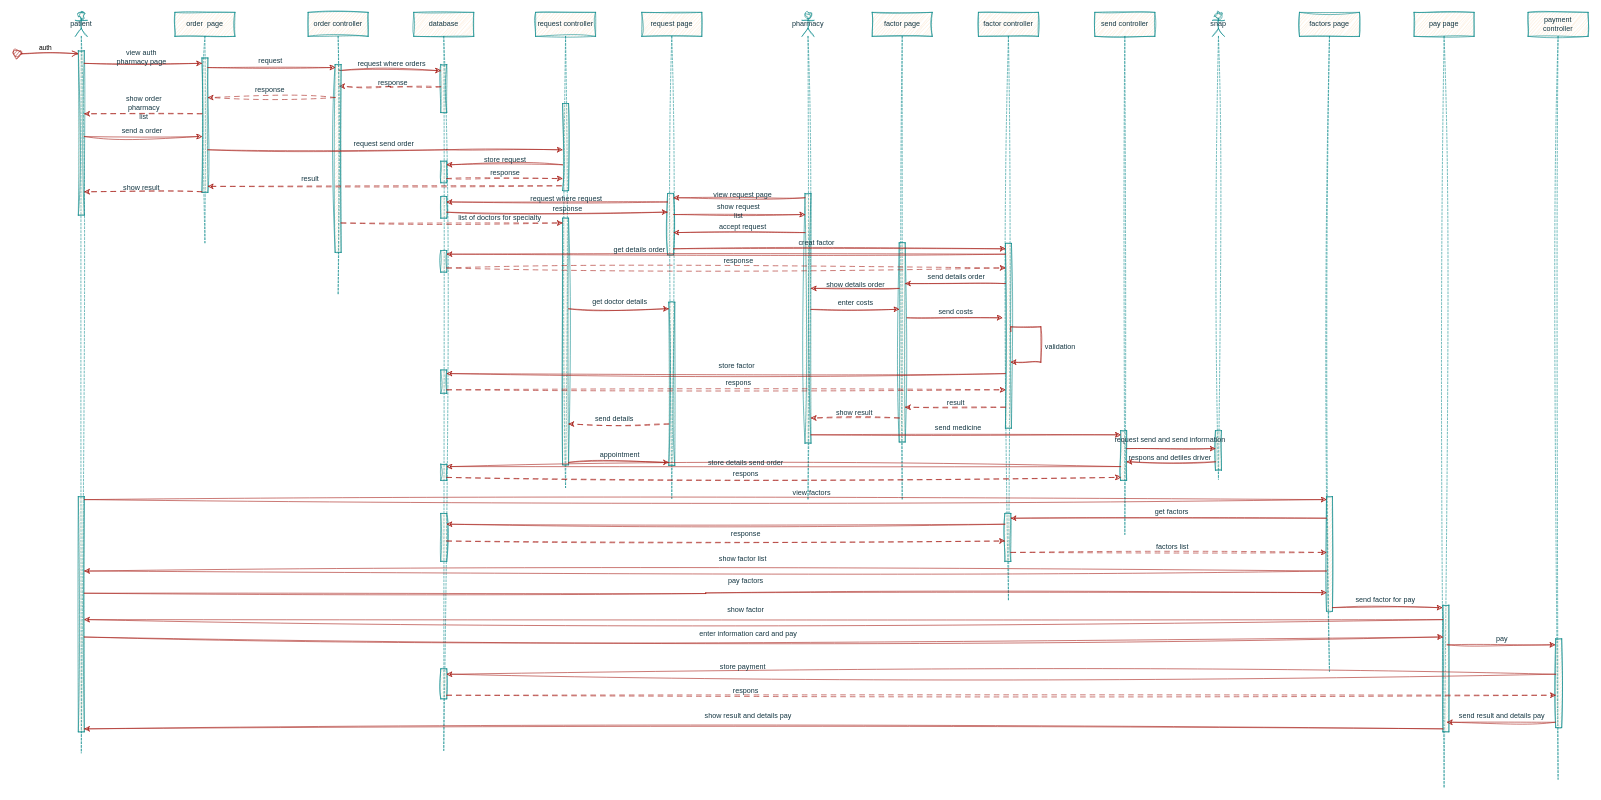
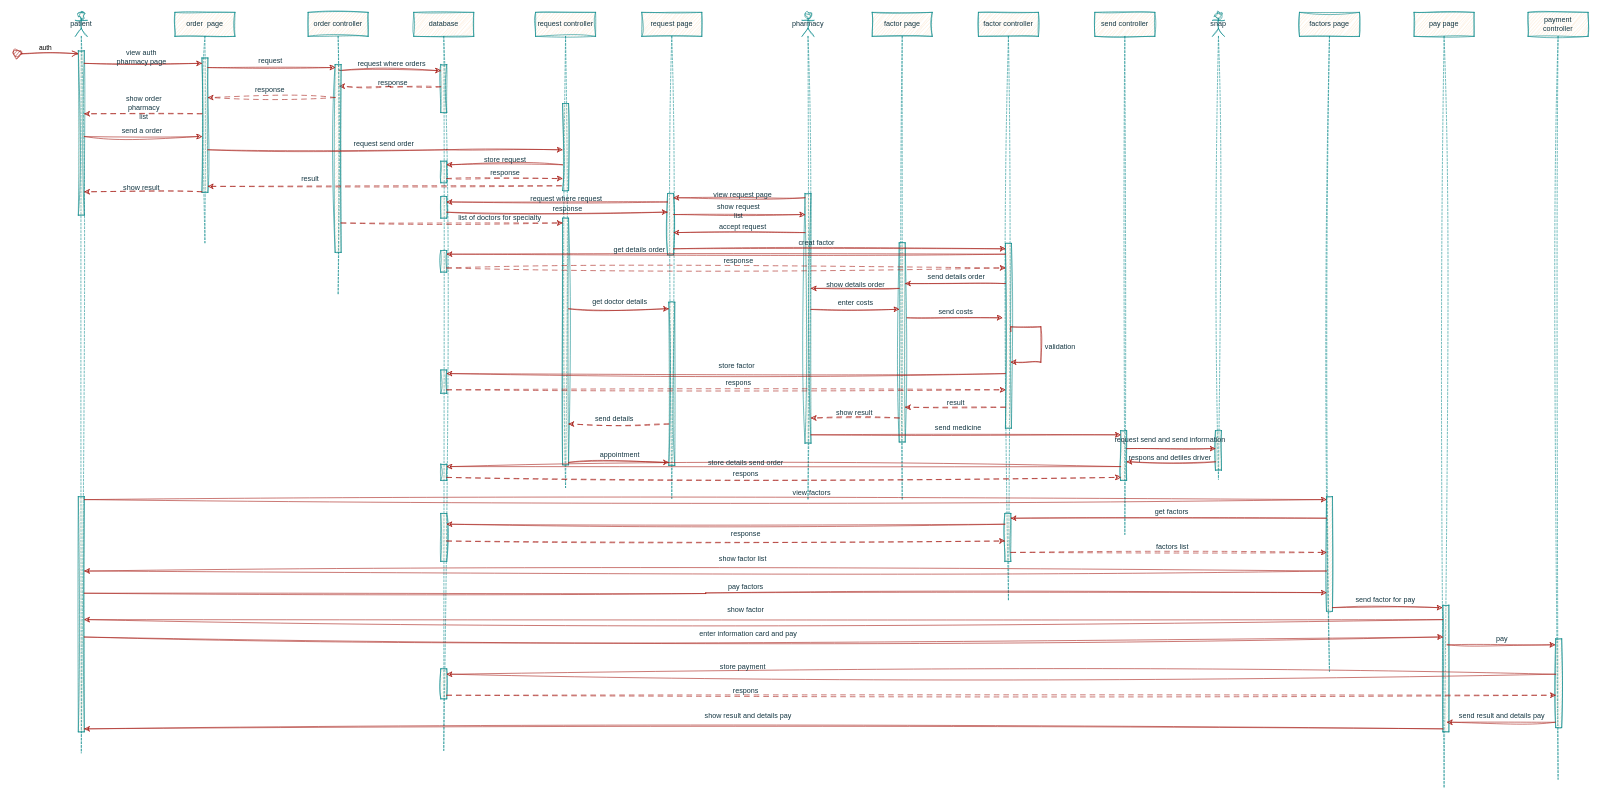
node "pay factors": moved (745, 581) -> (745, 587)
